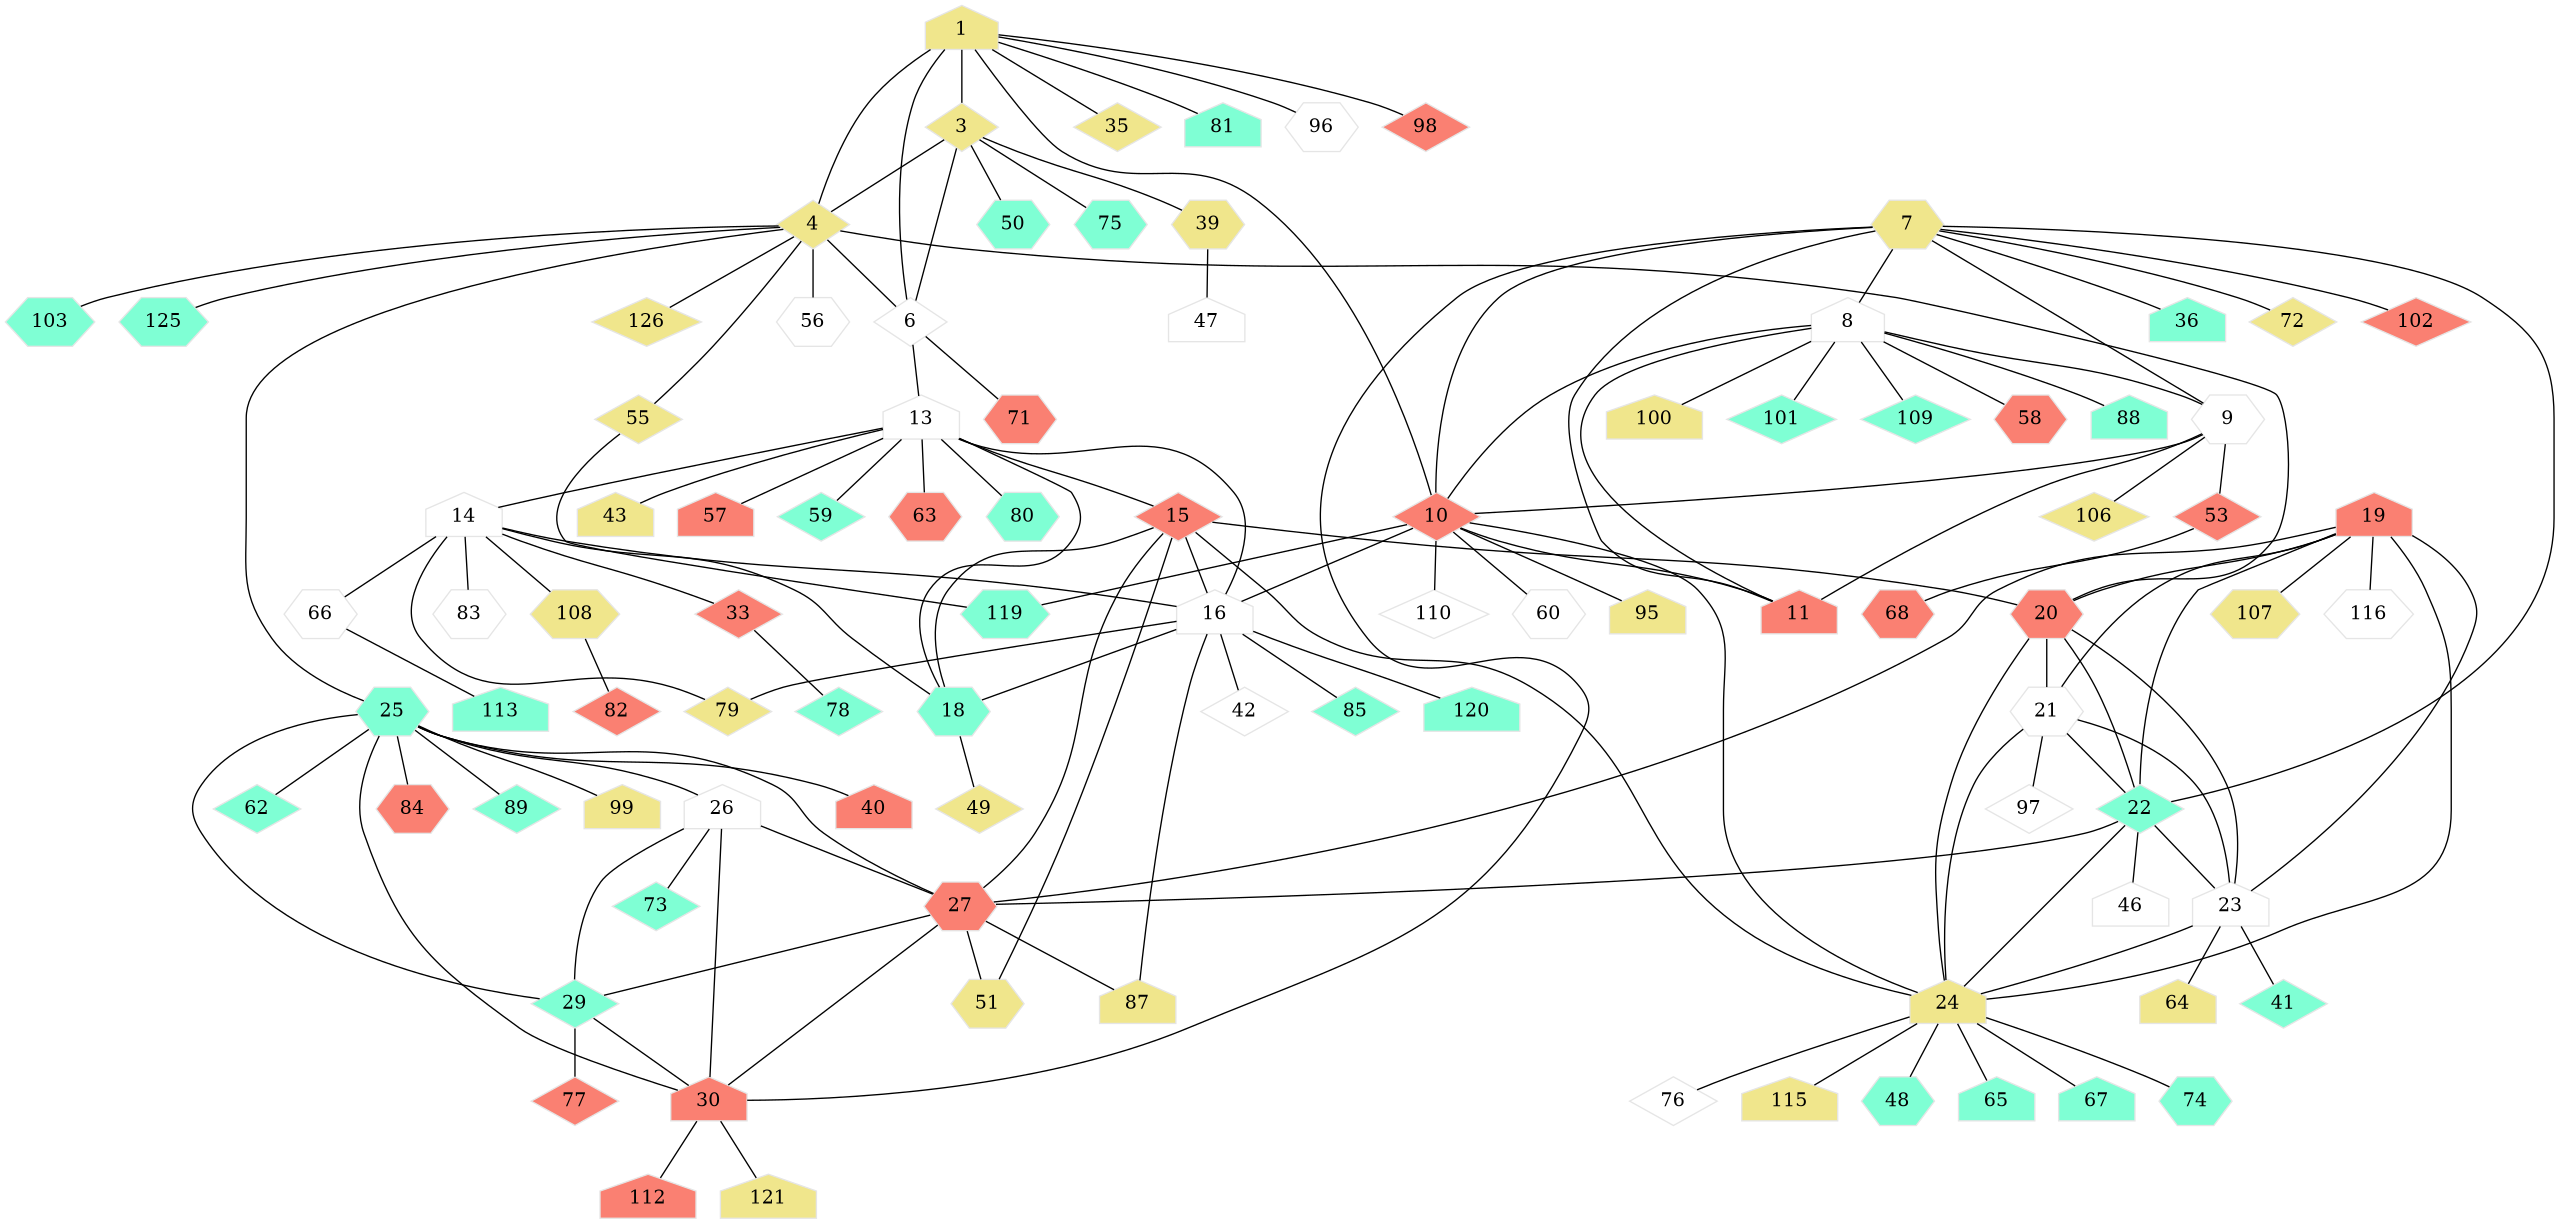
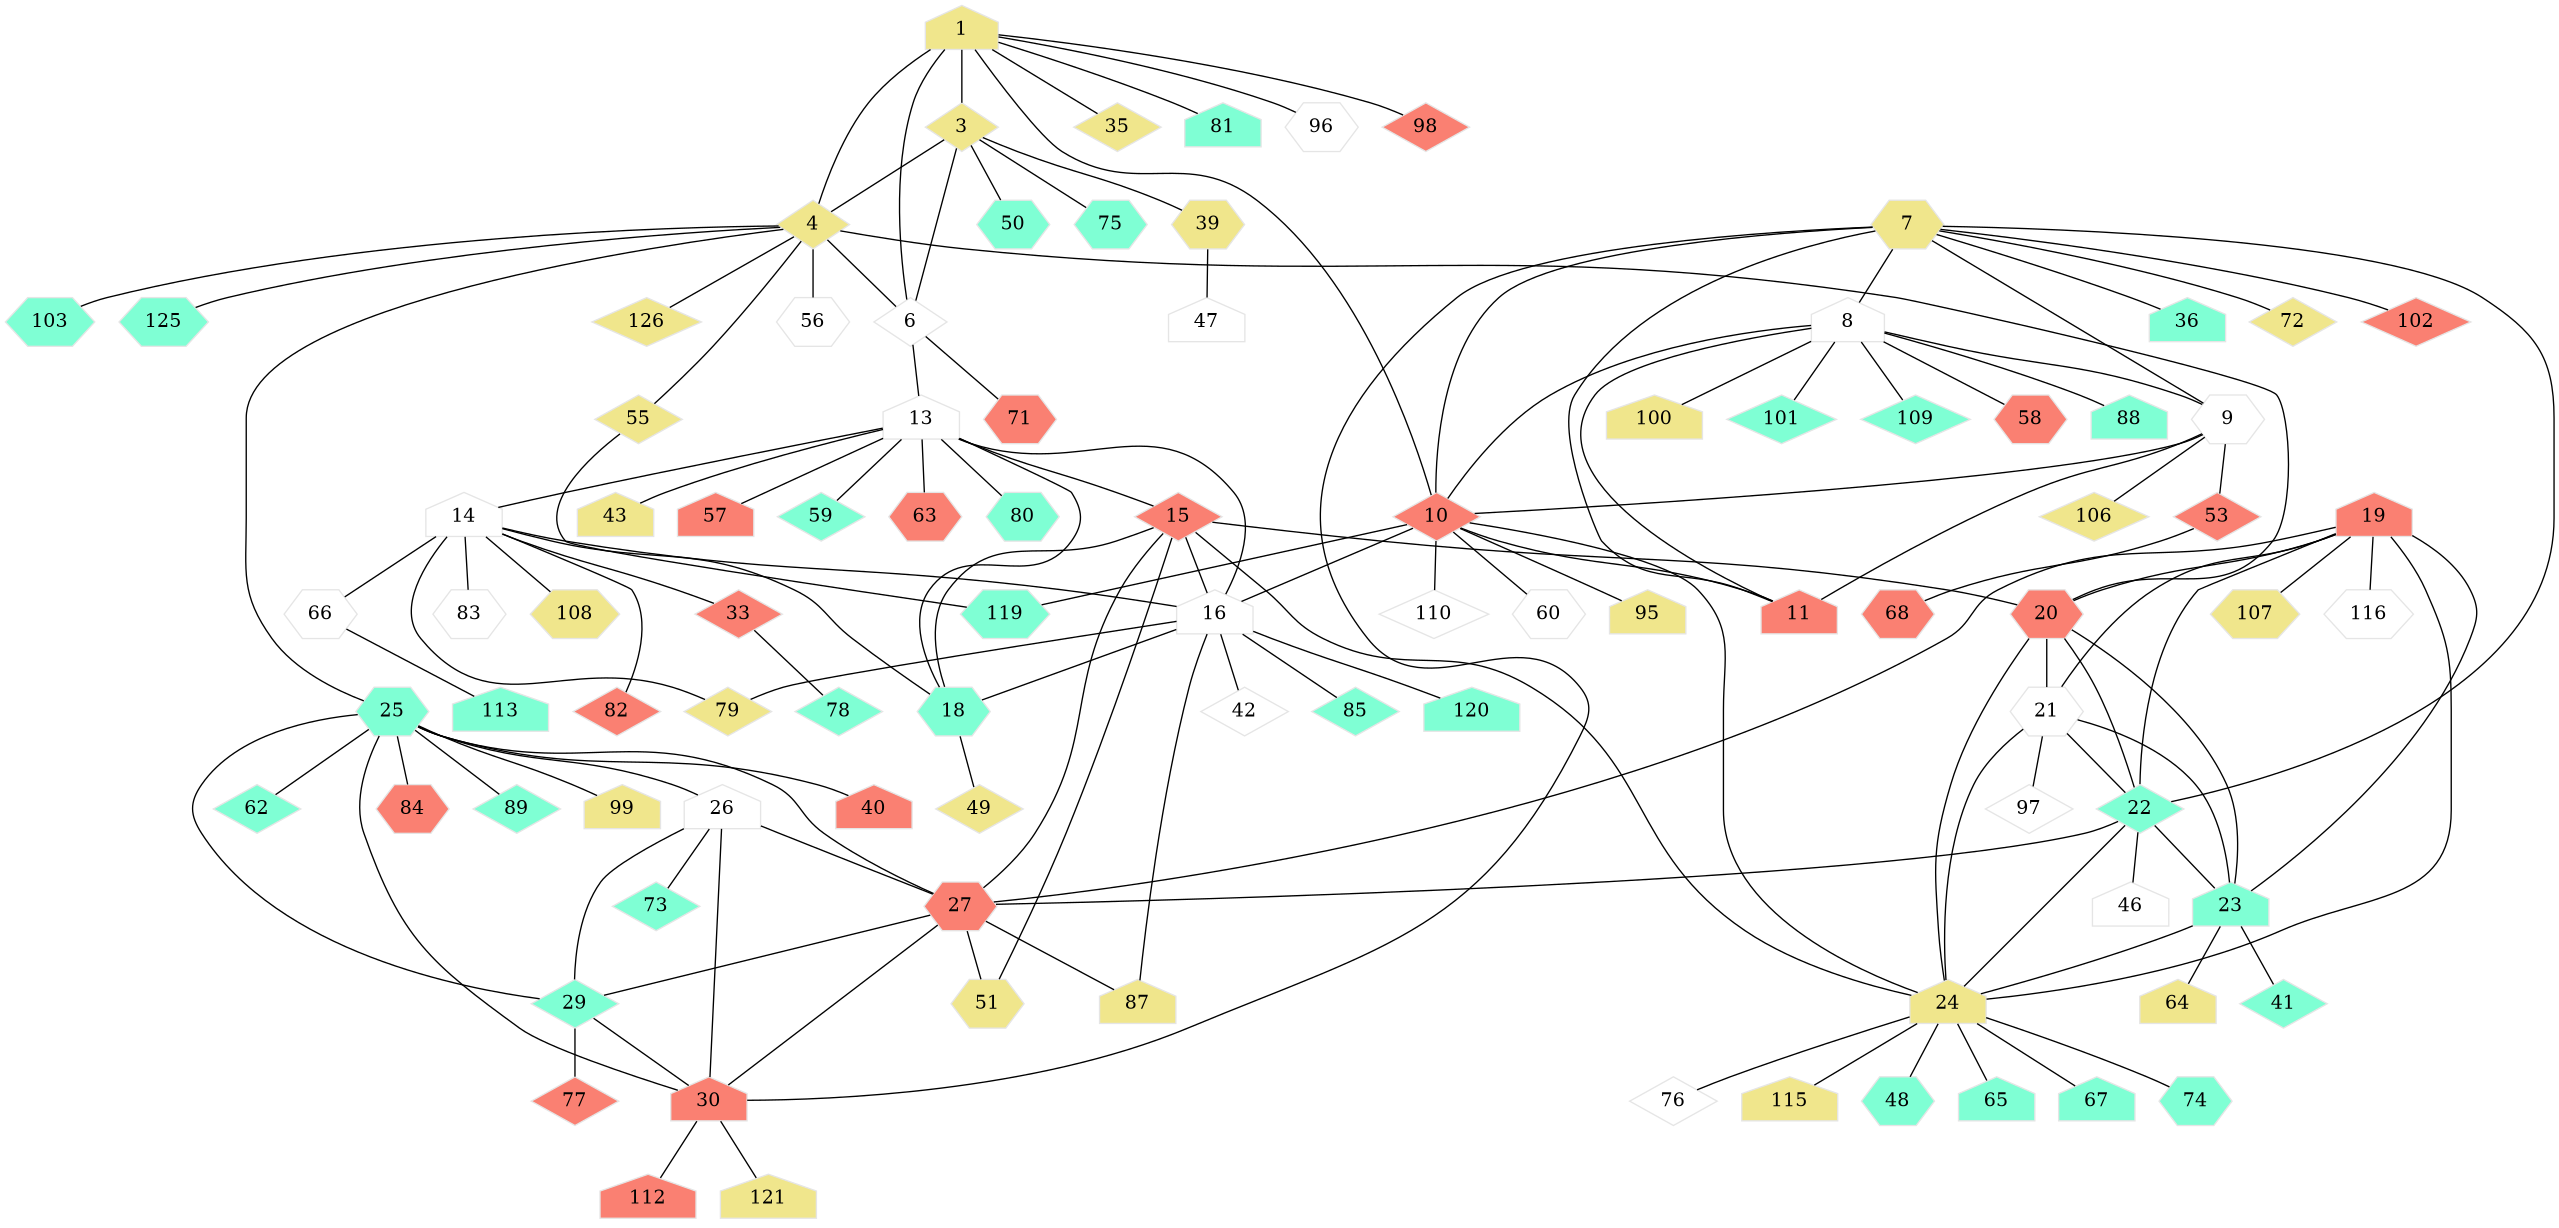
edge "108" -- "82": now "14" -- "82"
node "23": fillcolor white -> aquamarine
